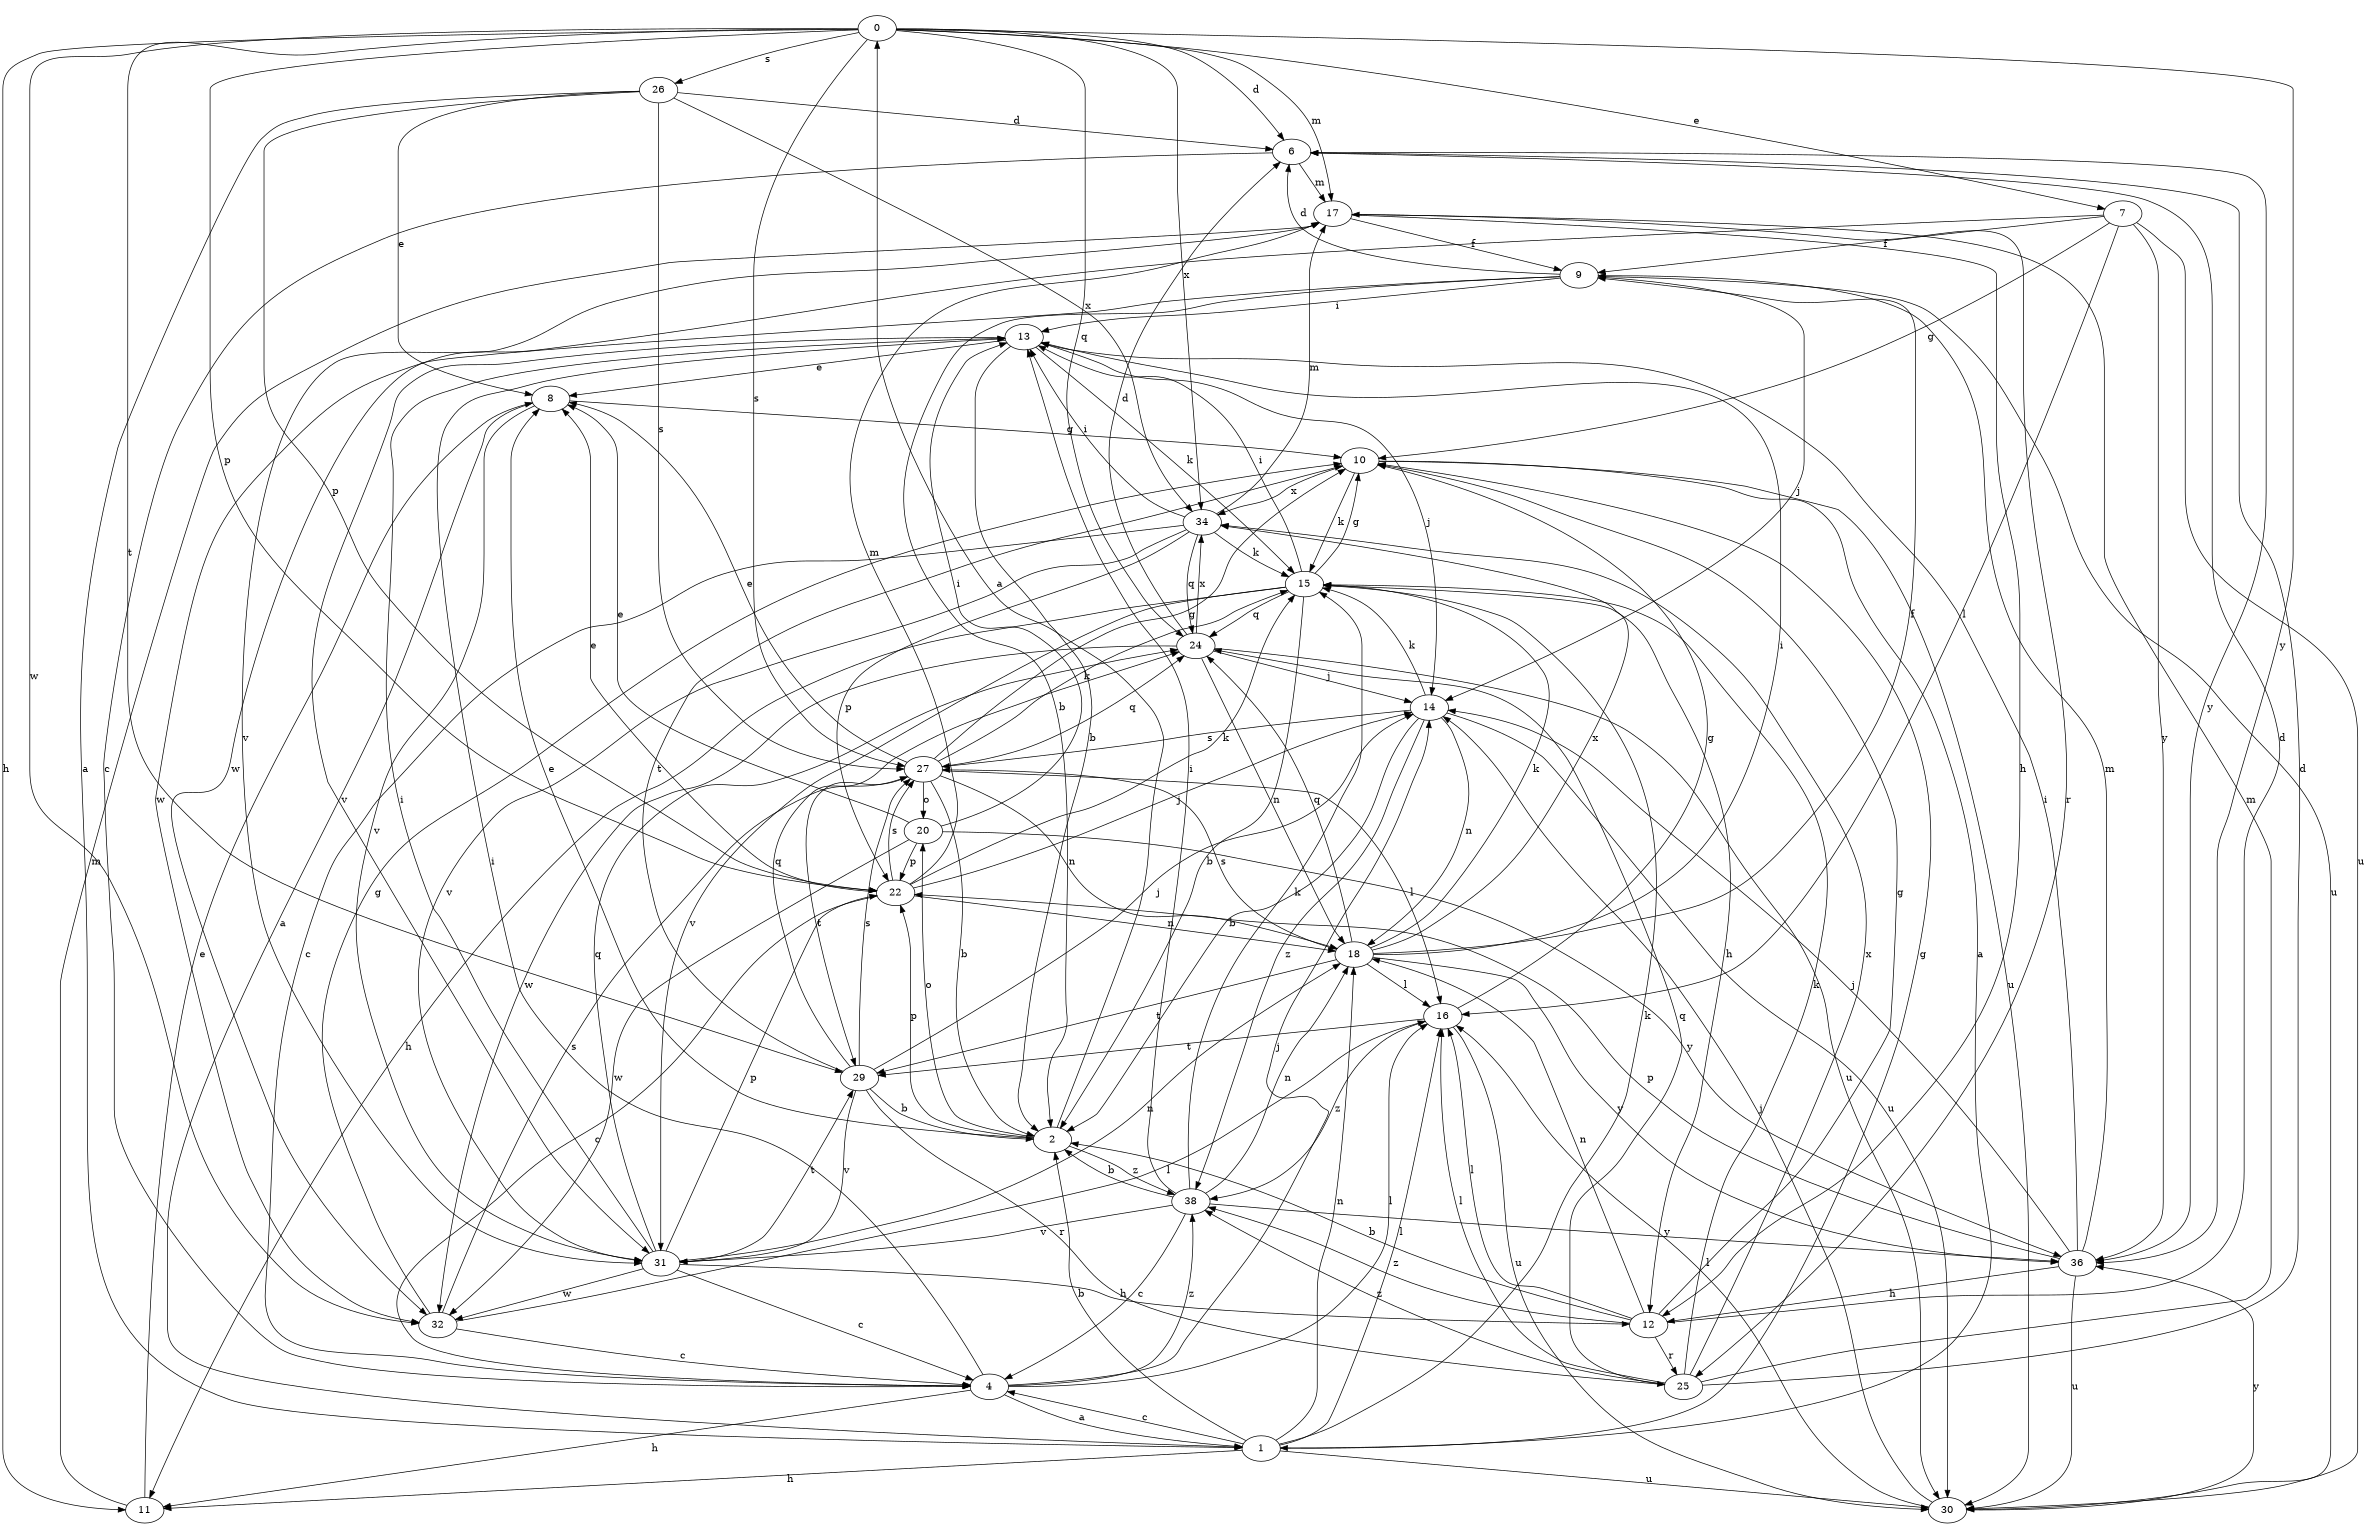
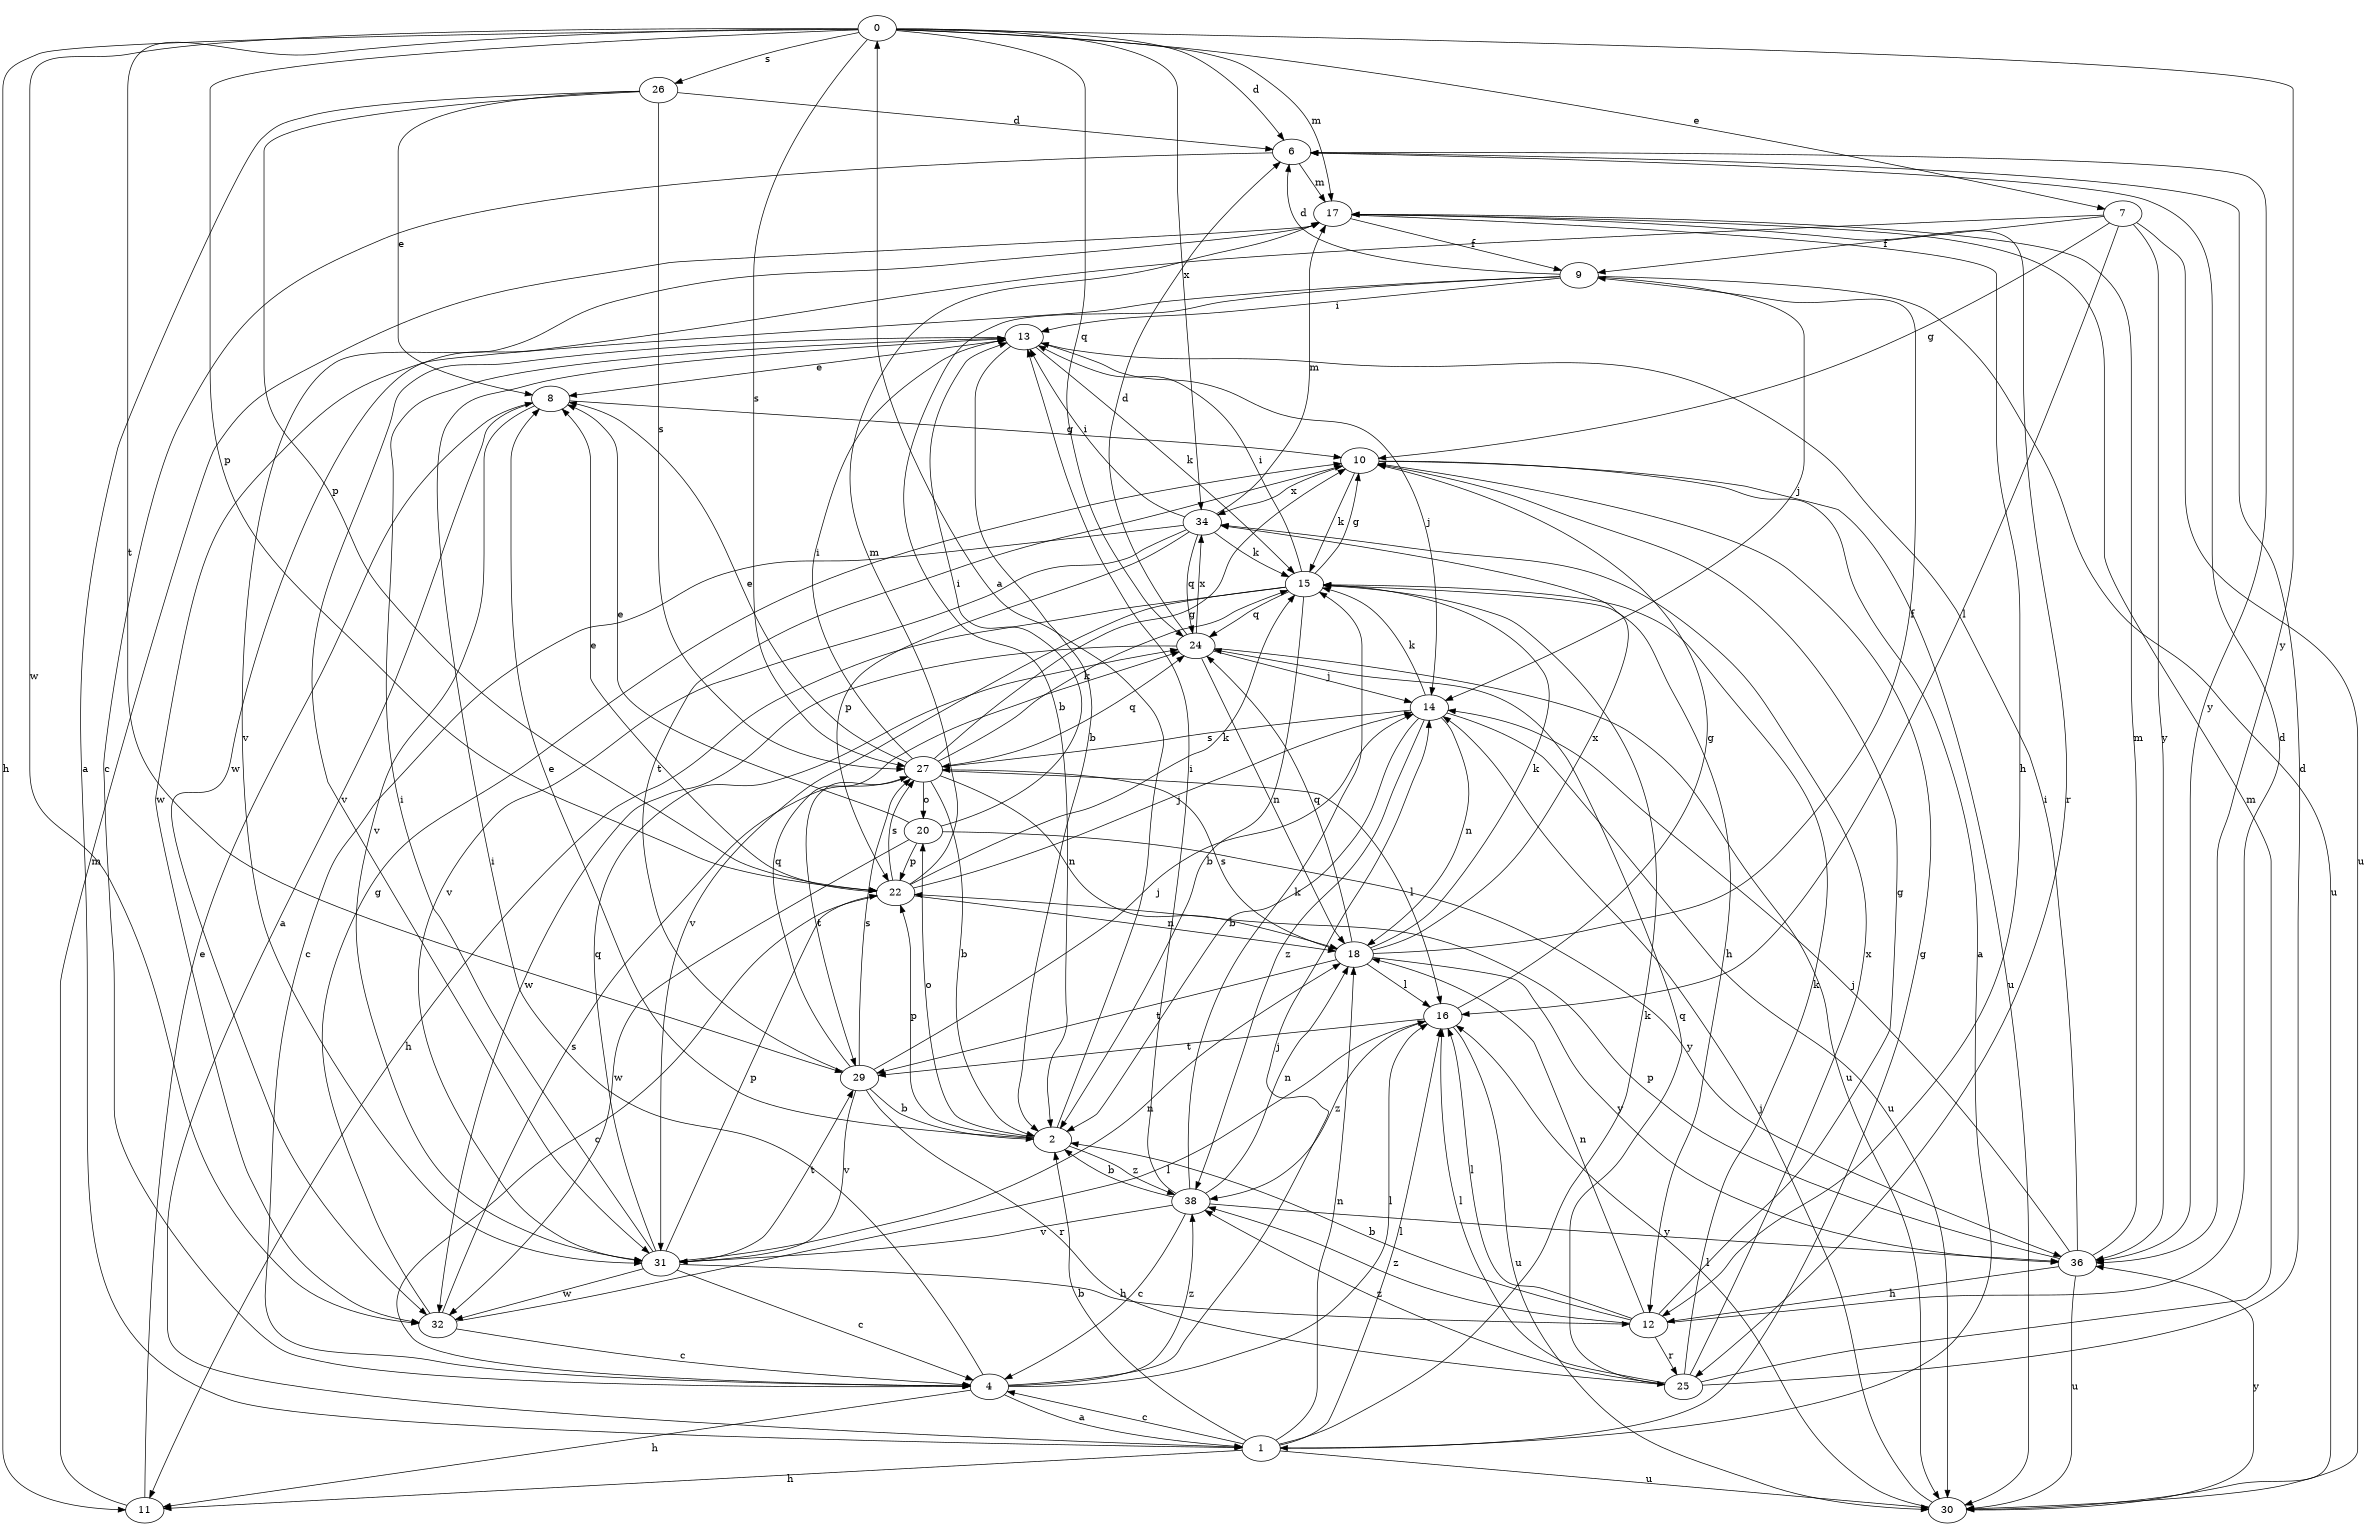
edge "26" -> "34": removed, label "x"
edge "18" -> "13": now "27" -> "13"
edge "36" -> "9": now "36" -> "17"
